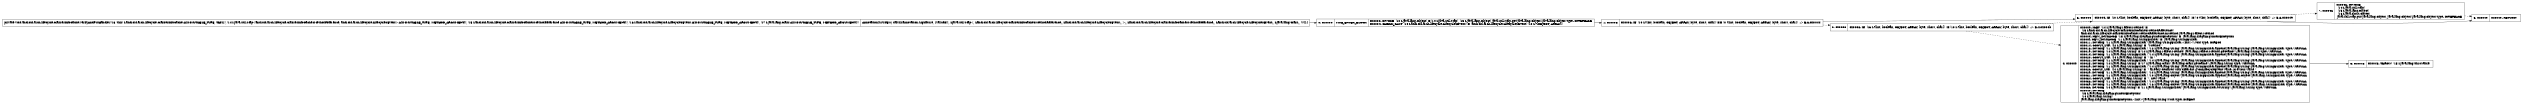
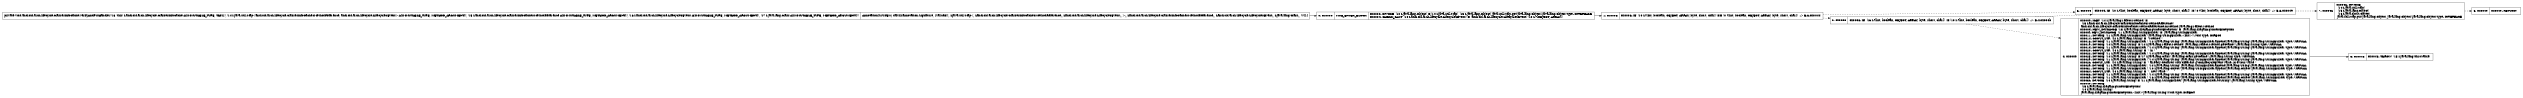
edge "1: 0x0006" -> "6: 0x0044": style solid -> dashed
edge "6: 0x0044" -> "8: 0x0049": removed
